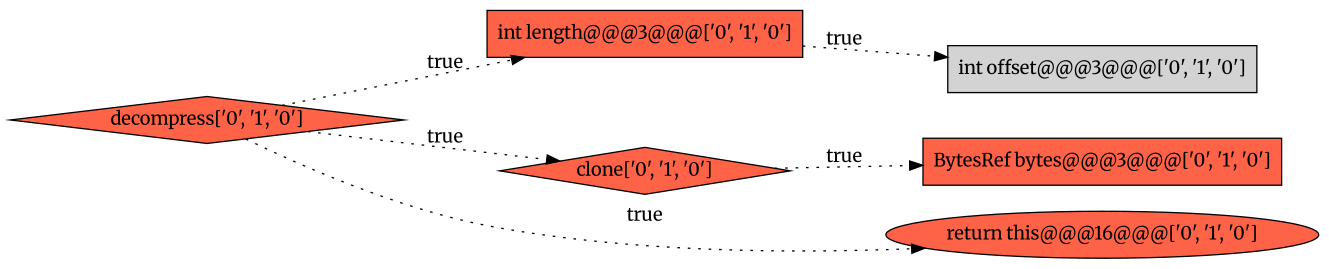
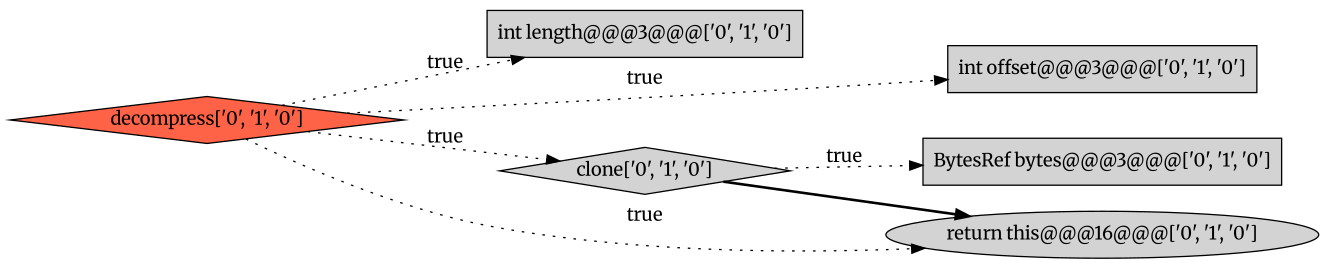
node "int length@@@3@@@['0', '1', '0']": fillcolor tomato -> lightgray
edge "int length@@@3@@@['0', '1', '0']" -> "int offset@@@3@@@['0', '1', '0']": now "decompress['0', '1', '0']" -> "int offset@@@3@@@['0', '1', '0']"
node "BytesRef bytes@@@3@@@['0', '1', '0']": fillcolor tomato -> lightgray
node "clone['0', '1', '0']": fillcolor tomato -> lightgray
edge "clone['0', '1', '0']" -> "return this@@@16@@@['0', '1', '0']": added
node "return this@@@16@@@['0', '1', '0']": fillcolor tomato -> lightgray
